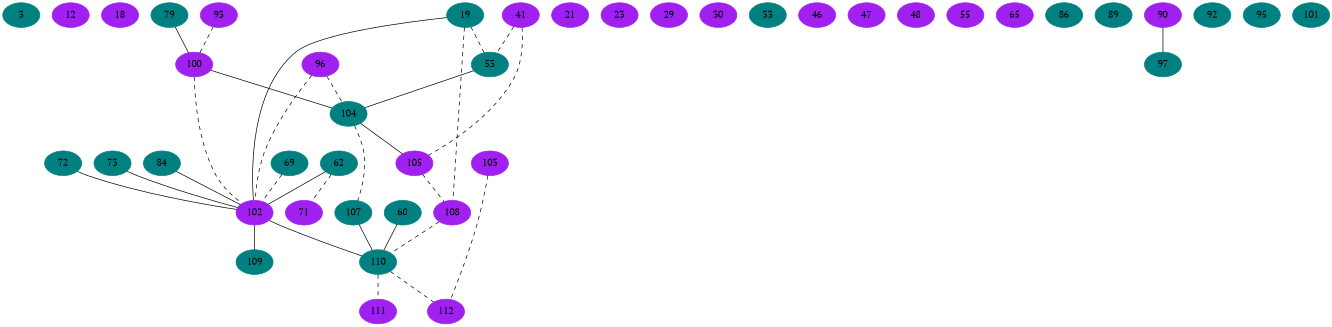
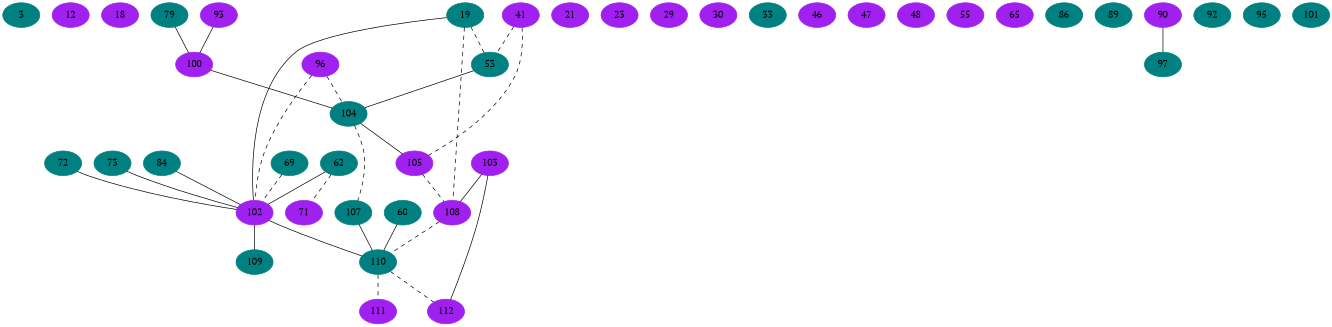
edge "93" -- "100": style dashed -> solid
edge "100" -- "102": removed
edge "103" -- "108": added
edge "103" -- "112": style dashed -> solid
